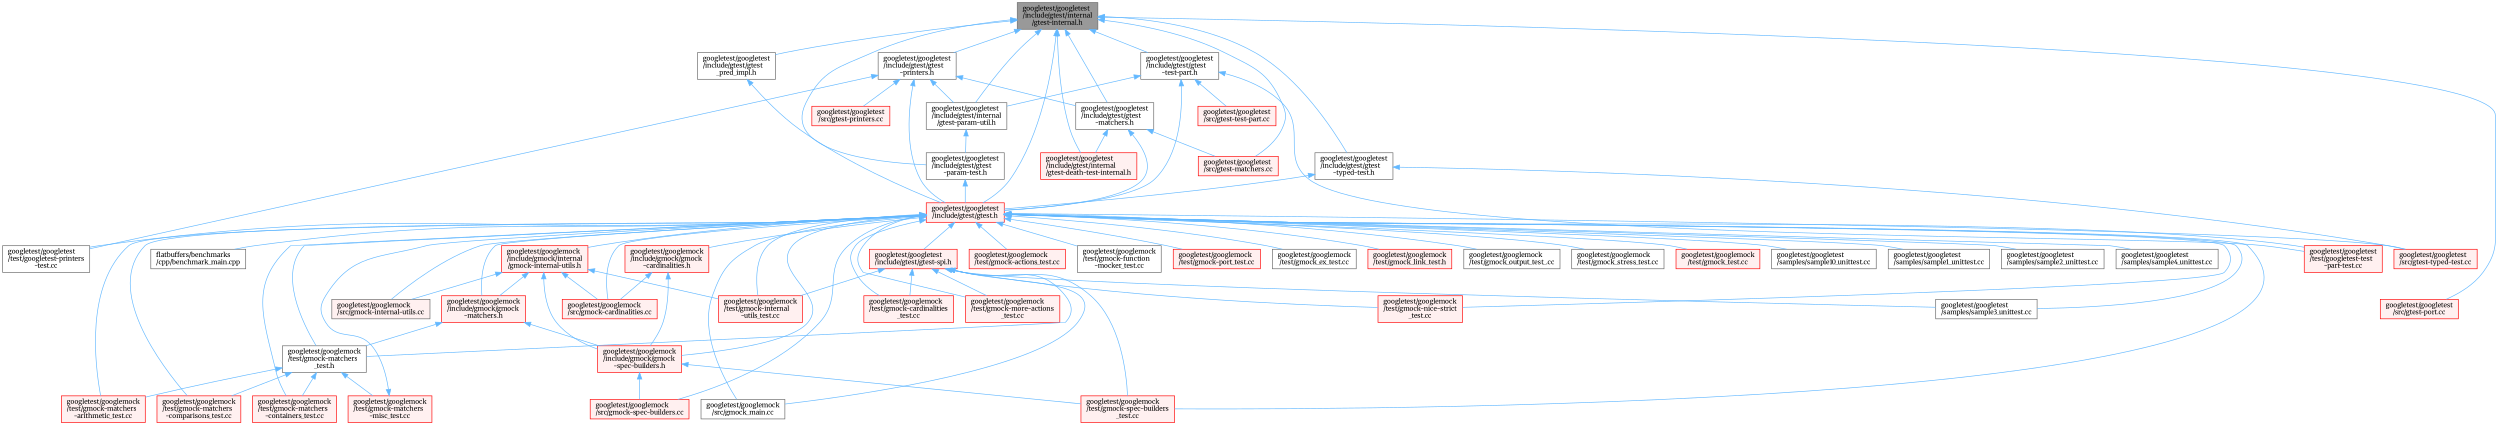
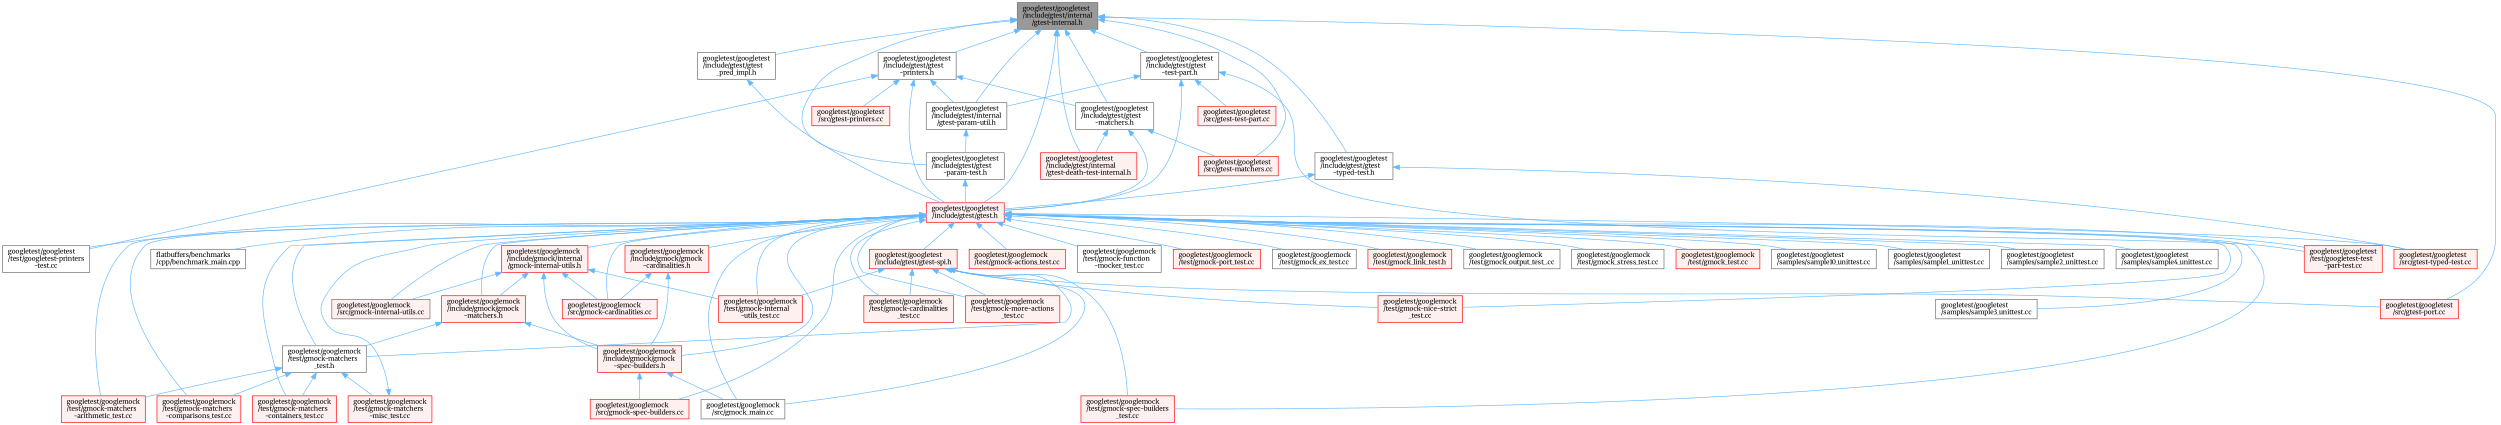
edge "googletest/googletest /samples/sample3_unittest.cc" -> "googletest/googletest /include/gtest/gtest-spi.h": now "googletest/googletest /src/gtest-port.cc" -> "googletest/googletest /include/gtest/gtest-spi.h"
edge "googletest/googlemock /test/gmock-spec-builders _test.cc" -> "googletest/googlemock /include/gmock/gmock -spec-builders.h": now "googletest/googlemock /src/gmock_main.cc" -> "googletest/googlemock /include/gmock/gmock -spec-builders.h"
